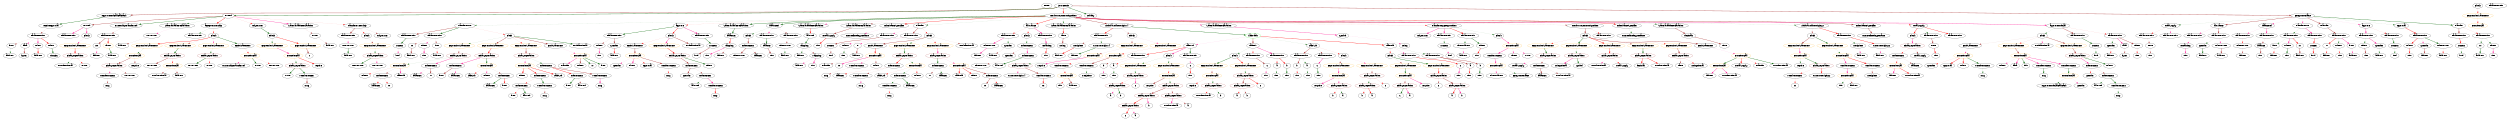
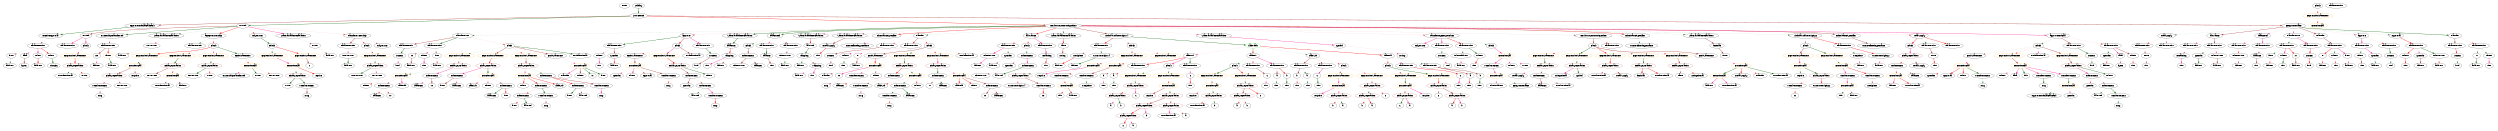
edge "SourceUnit" -> "solidity": reversed
